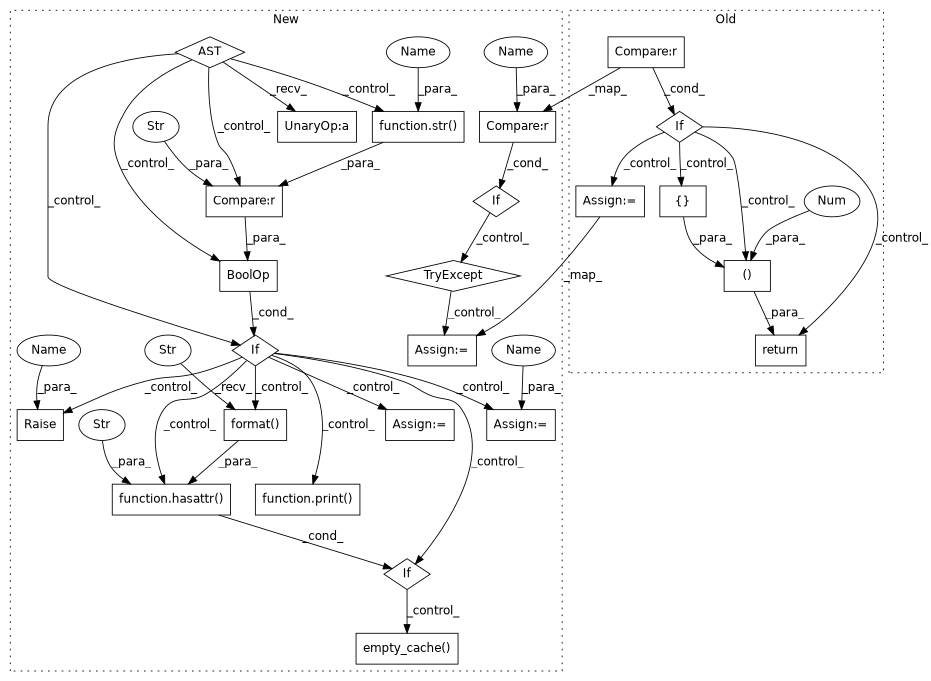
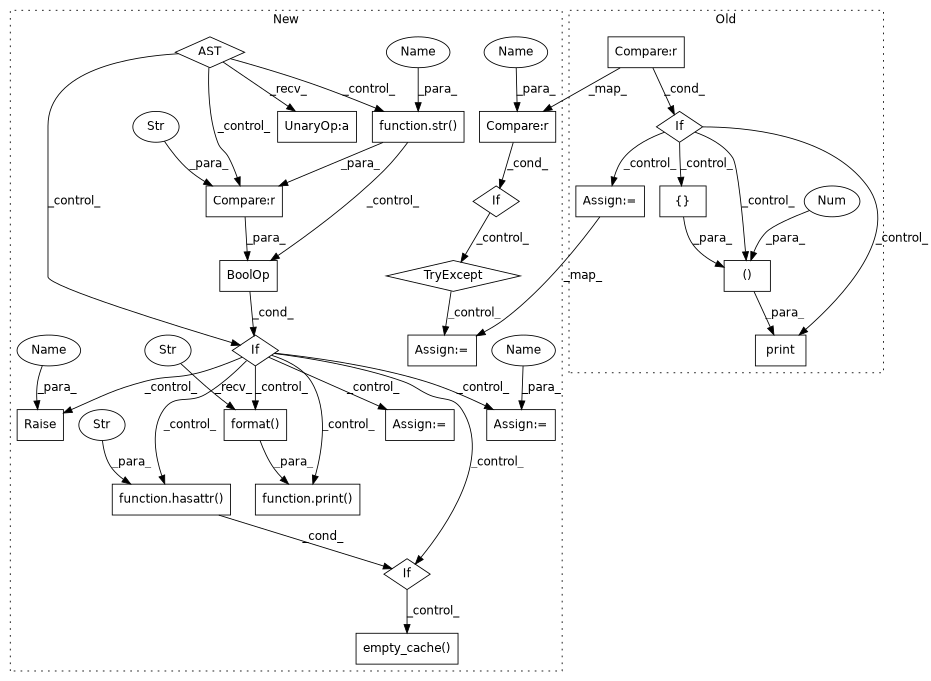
edge "AST" -> "BoolOp": now "function.str()" -> "BoolOp"
node "return": label "return" -> "print"
edge "format()" -> "function.hasattr()": now "format()" -> "function.print()"
